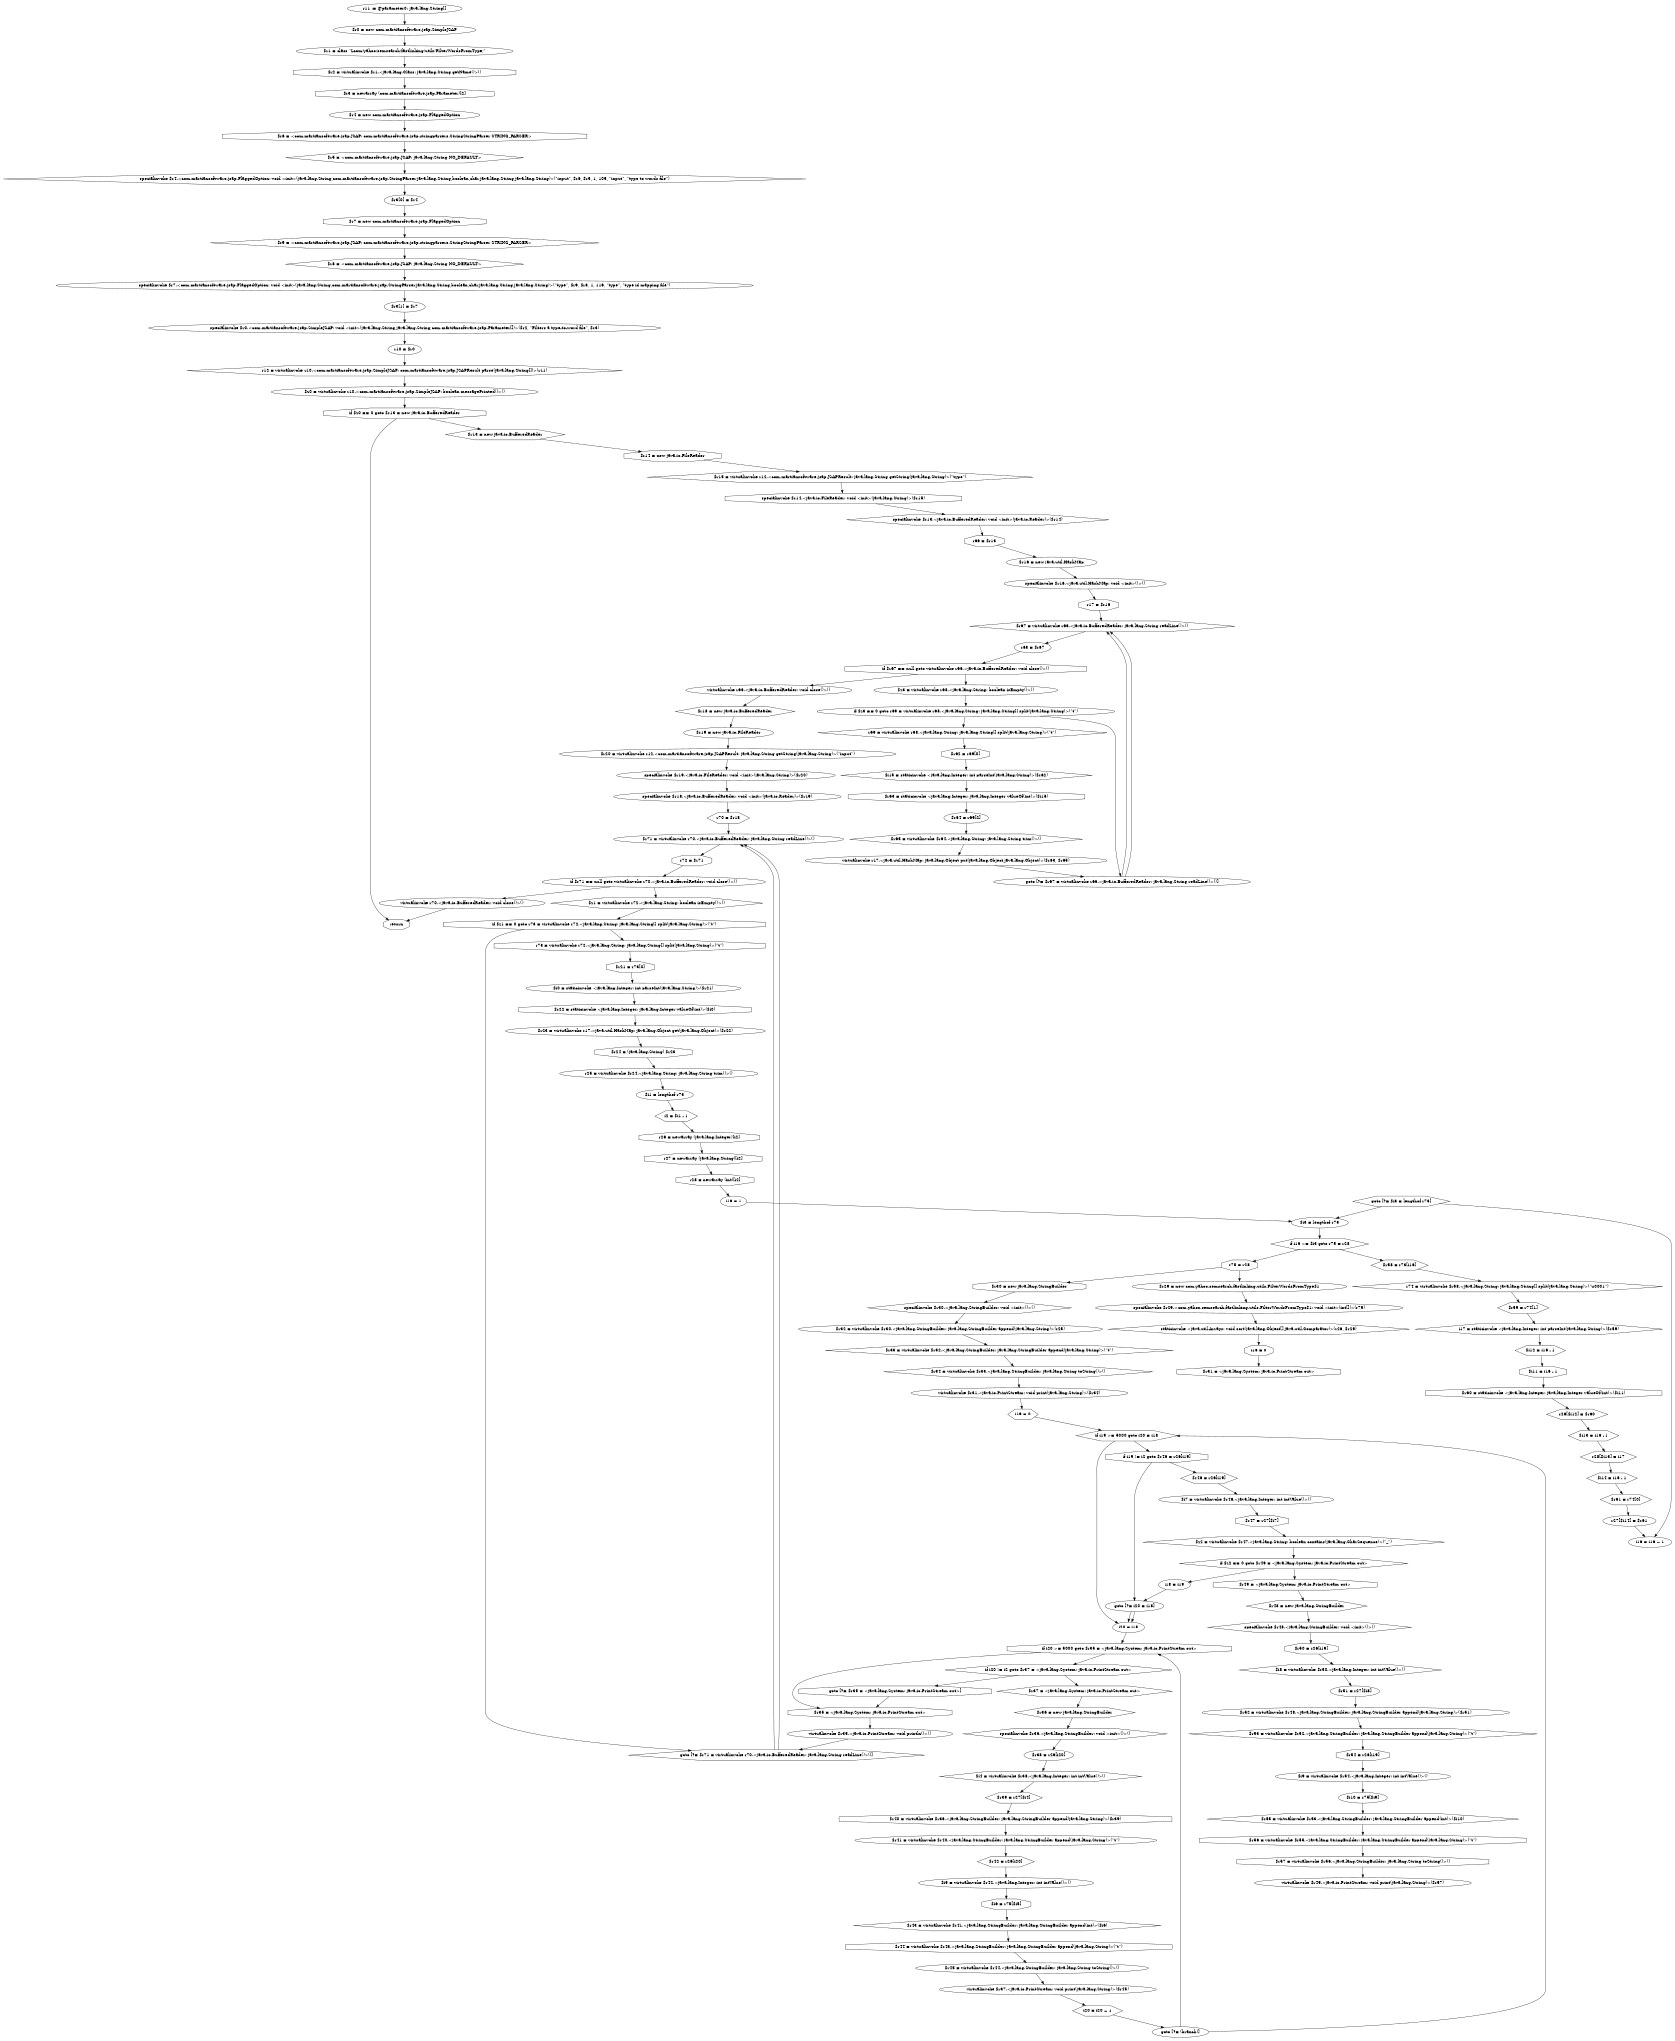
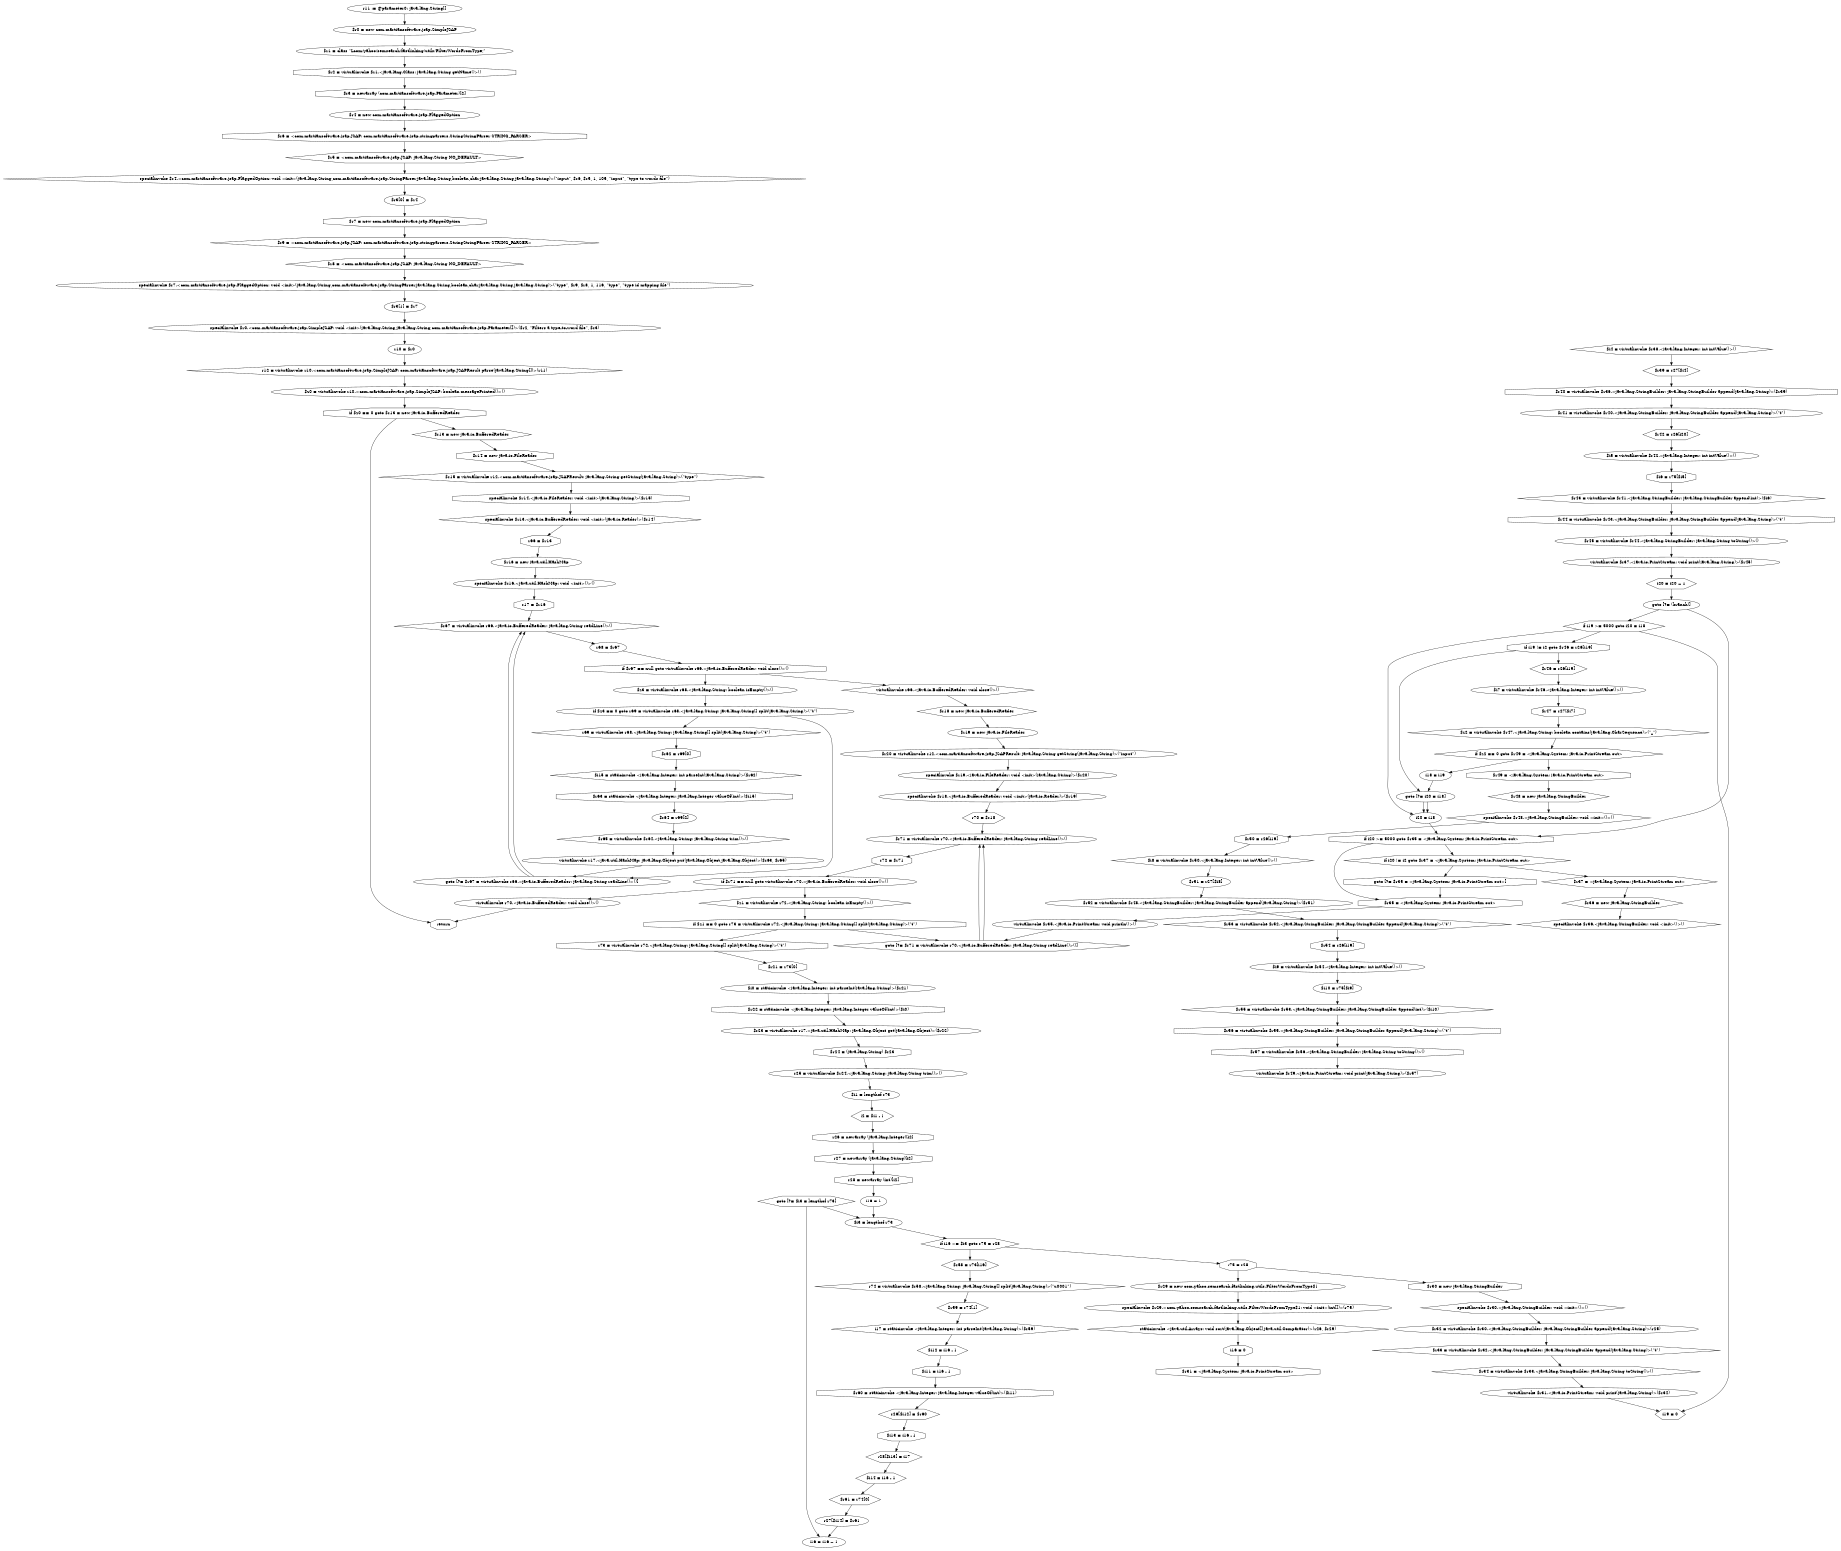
node "virtualinvoke r66.<java.io.BufferedReader: void close()>()": shape ellipse -> hexagon
edge "i19 = 0" -> "if i19 >= 5000 goto i20 = i18": reversed
node "$i13 = i16 - 1": shape hexagon -> octagon
node "$r38 = r26[i20]": removed
